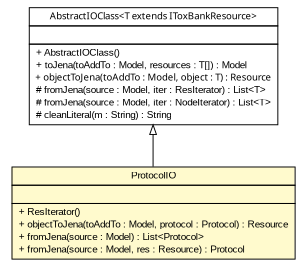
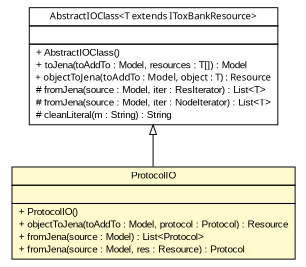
node "ProtocolIO": text "+ ResIterator()" -> "+ ProtocolIO()"
